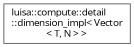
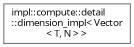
node "luisa::compute::detail ::dimension_impl< Vector < T, N > >": label "luisa::compute::detail ::dimension_impl< Vector < T, N > >" -> "impl::compute::detail ::dimension_impl< Vector < T, N > >"
